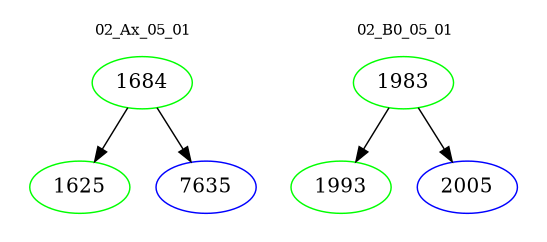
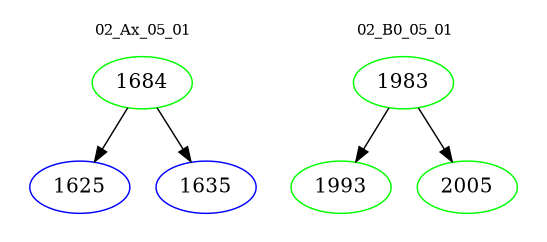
node "1625": color green -> blue
node "7635": label "7635" -> "1635"
node "2005": color blue -> green
